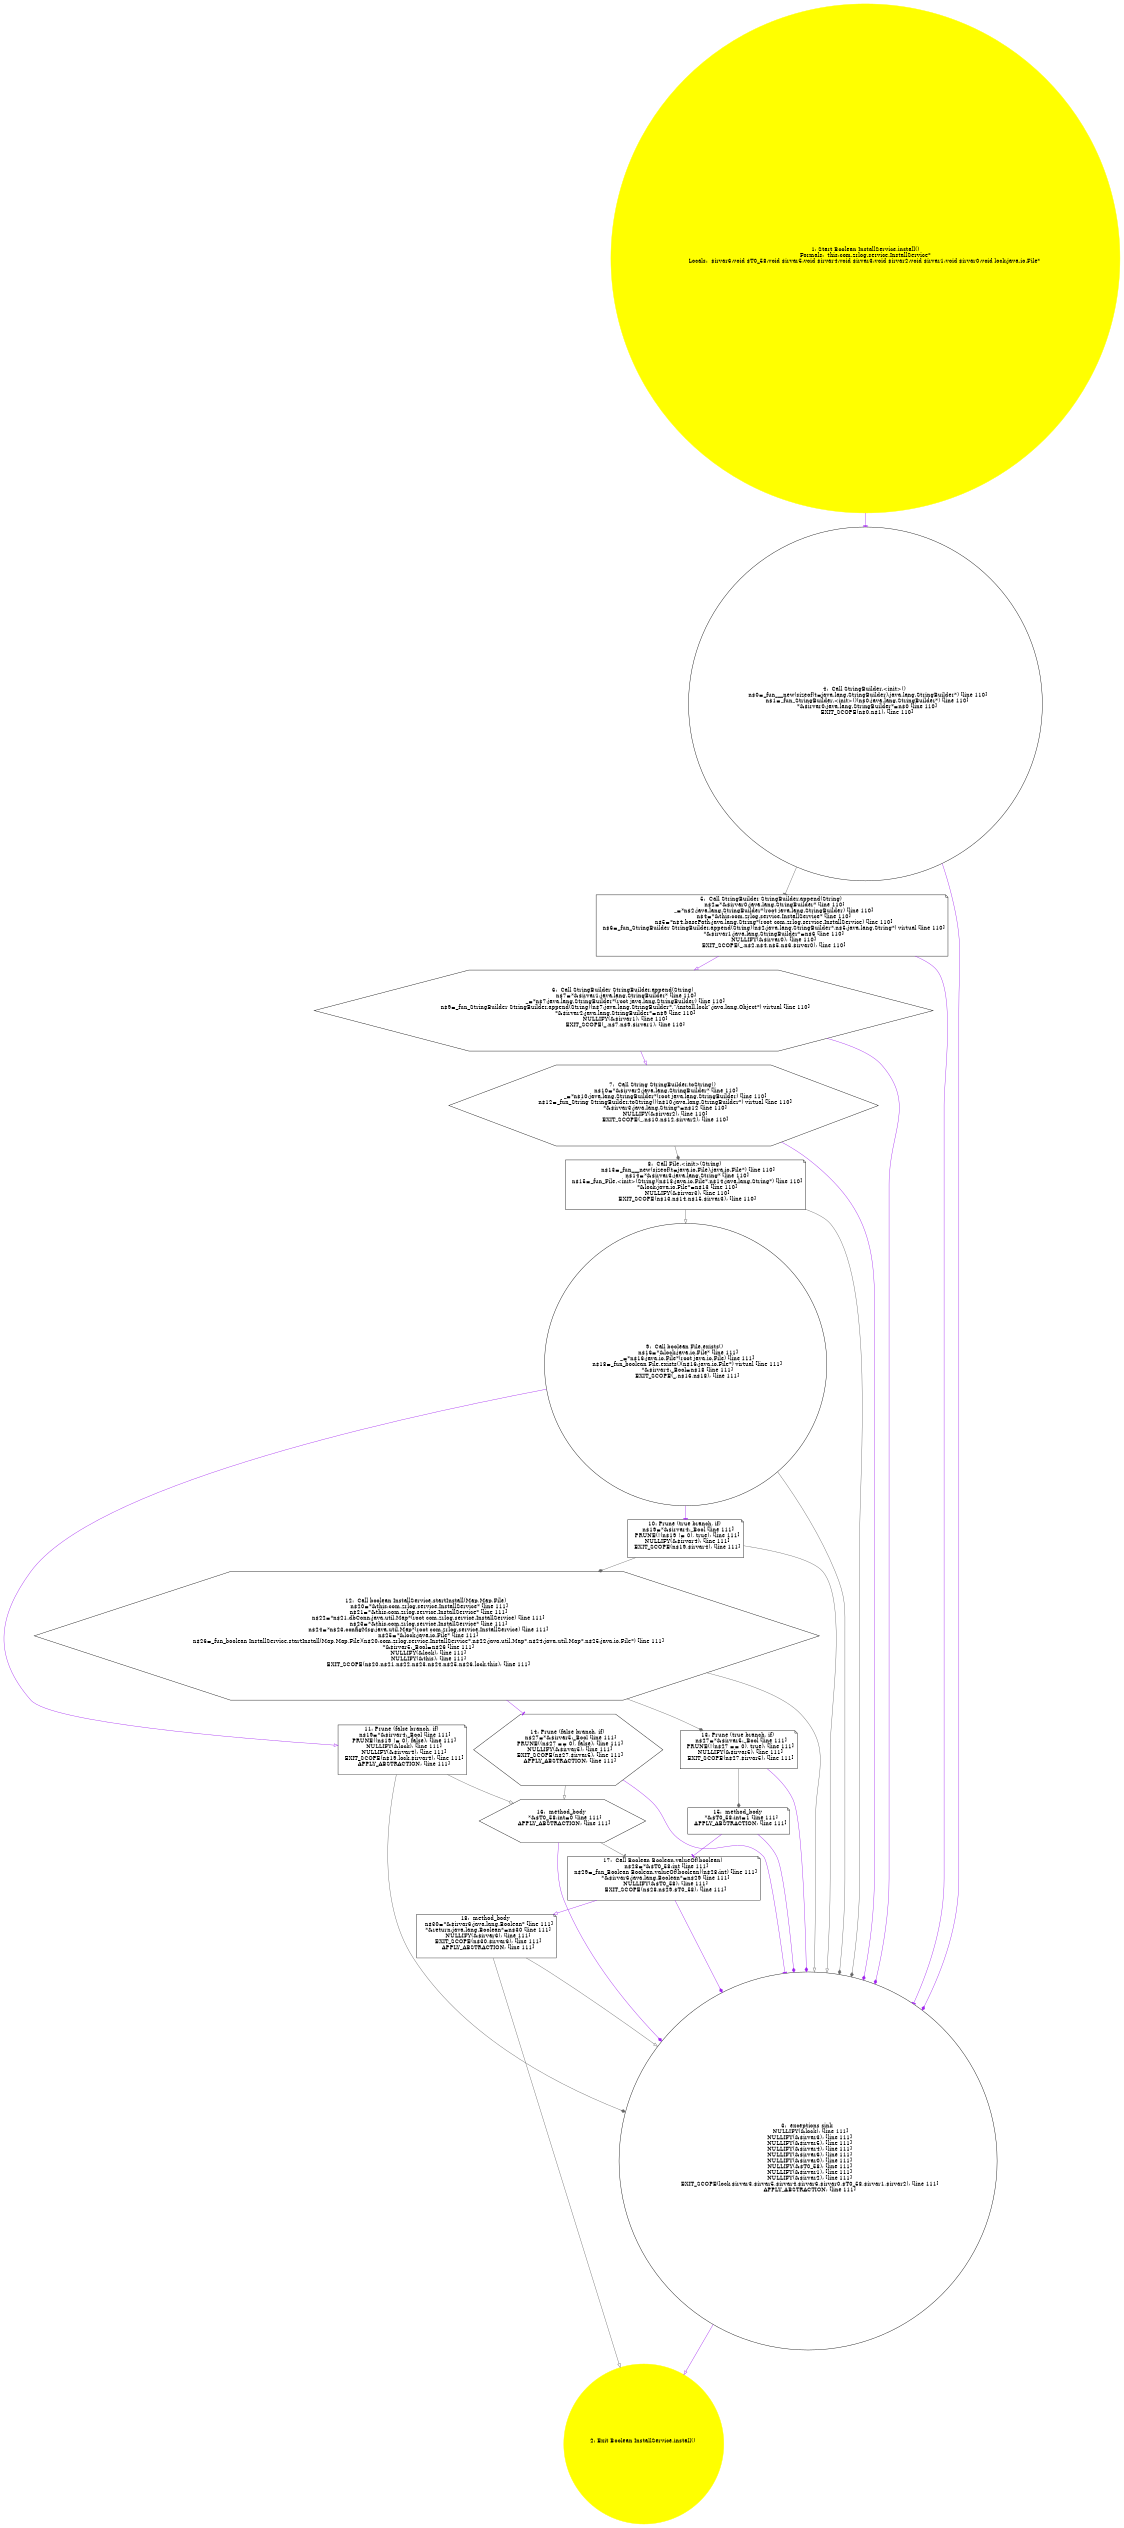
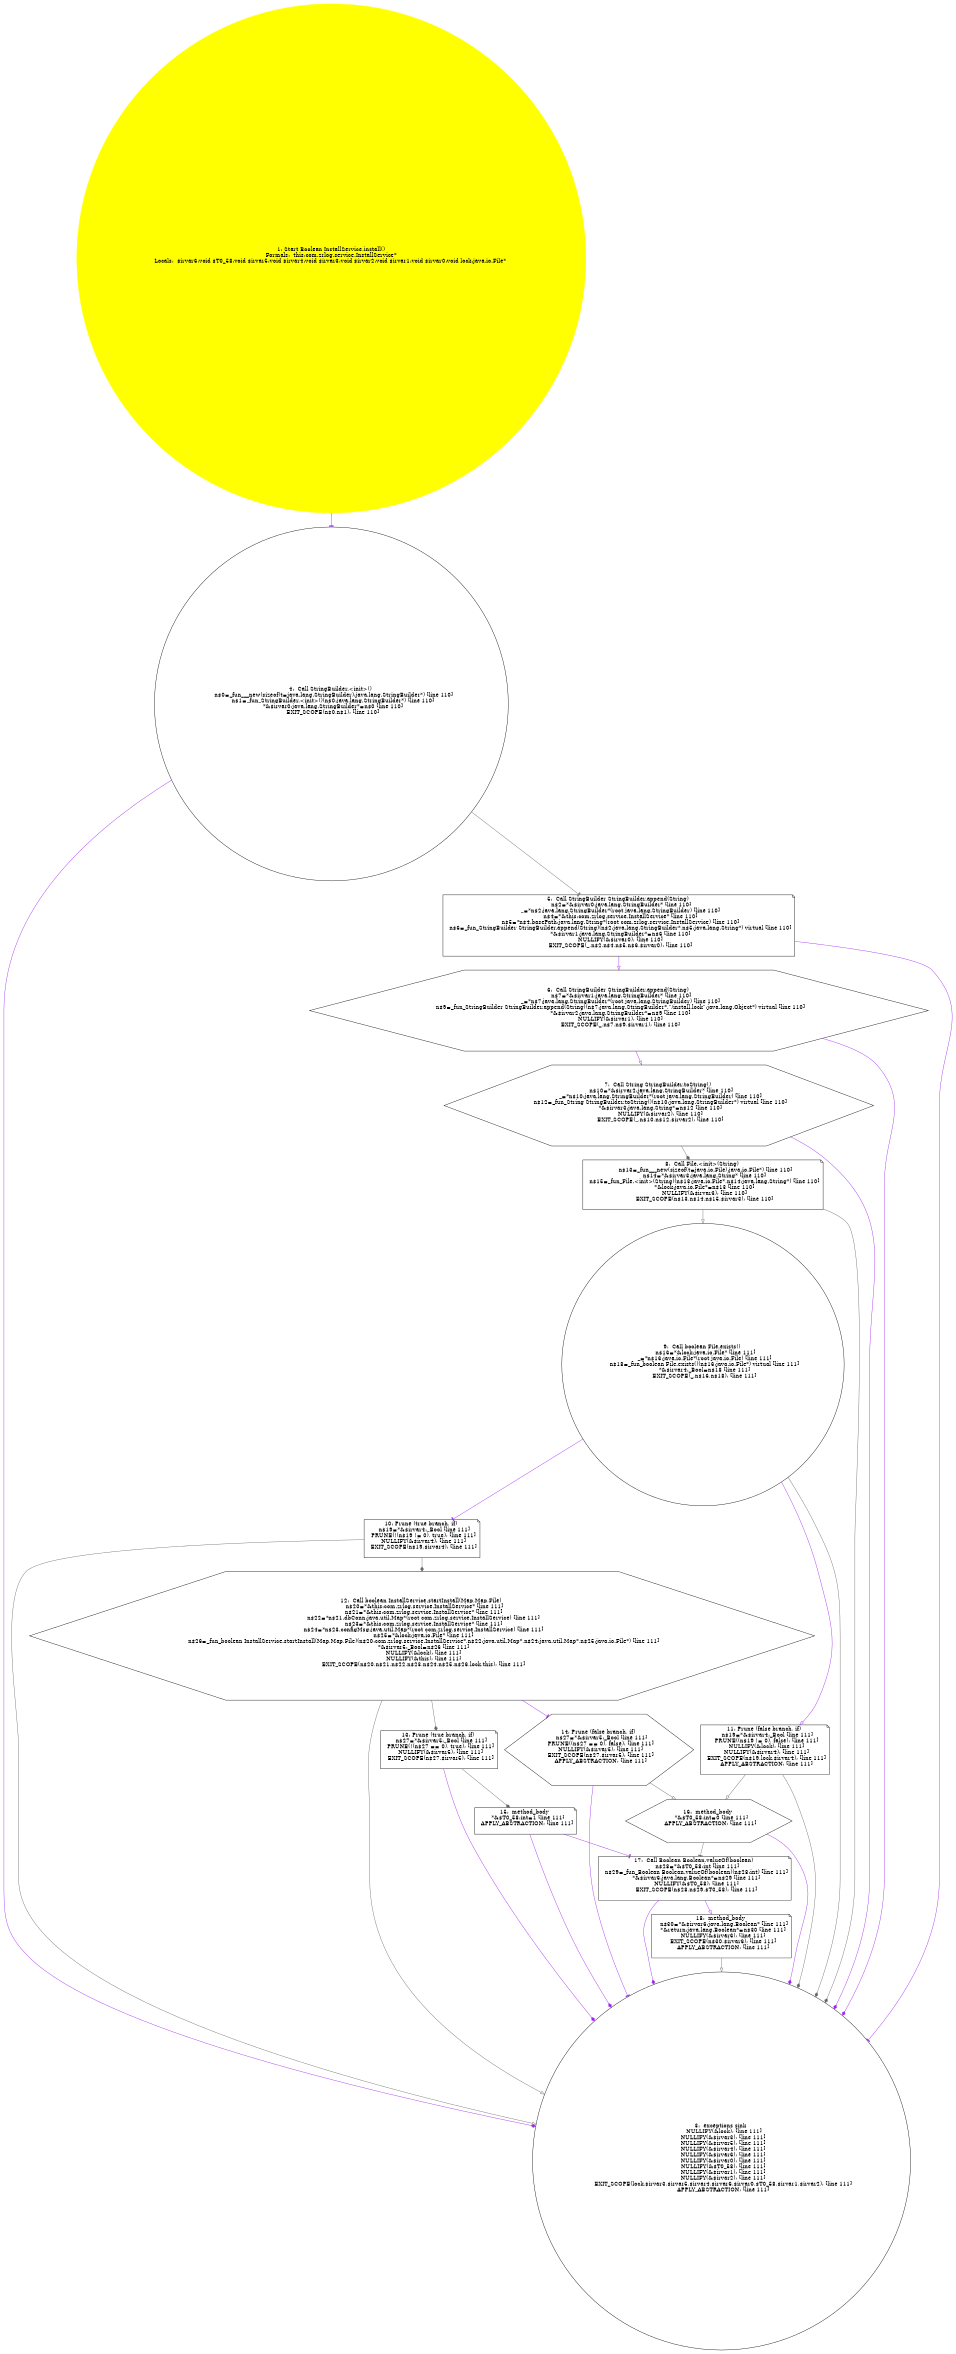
node "2: Exit Boolean InstallService.install()": removed
